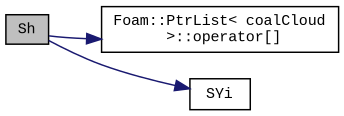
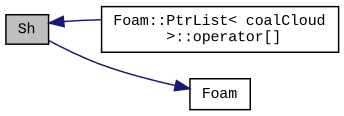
edge "Sh" -> "Foam::PtrList< coalCloud >::operator[]": reversed
node "SYi": label "SYi" -> "Foam"
